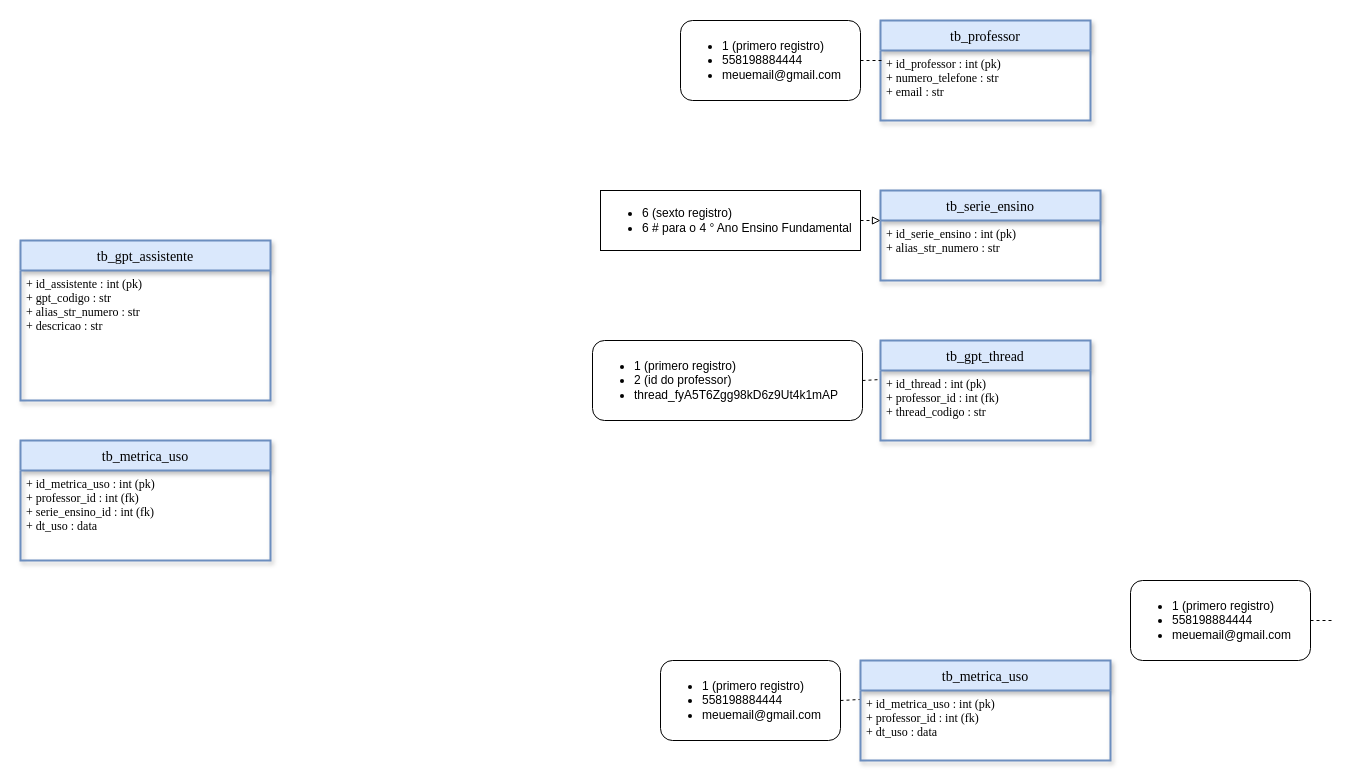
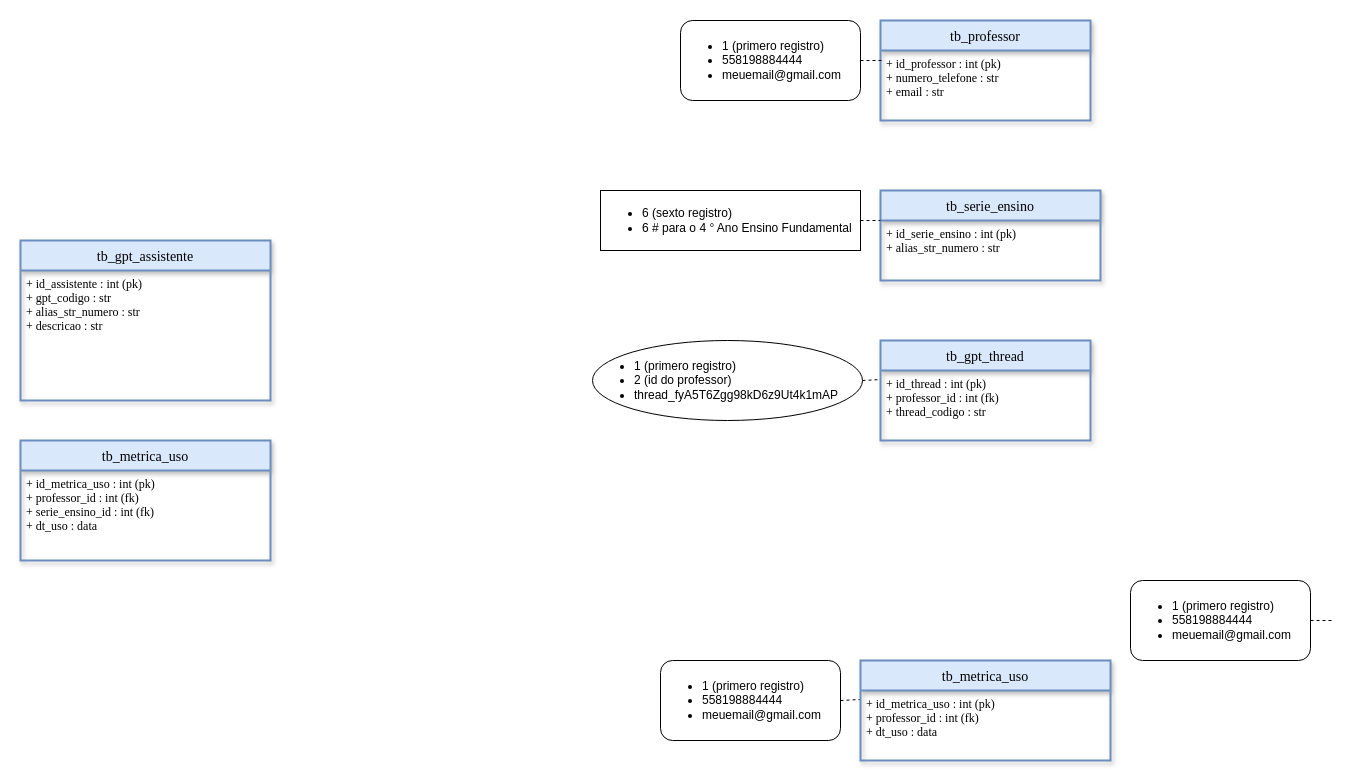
edge "6 (sexto registro) 6 # para o 4 ° Ano Ensino Fundamental" -> "+ id_serie_ensino : int (pk) + alias_str_numero : str": arrowhead block -> none
node "1 (primero registro) 2 (id do professor) thread_fyA5T6Zgg98kD6z9Ut4k1mAP": shape rounded rectangle -> ellipse
